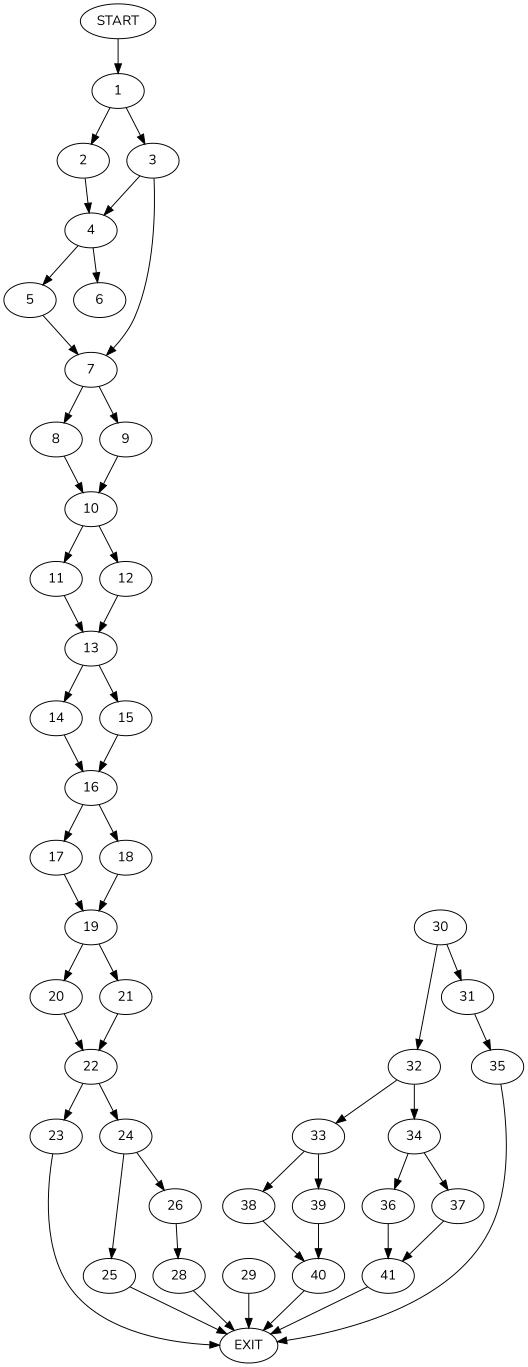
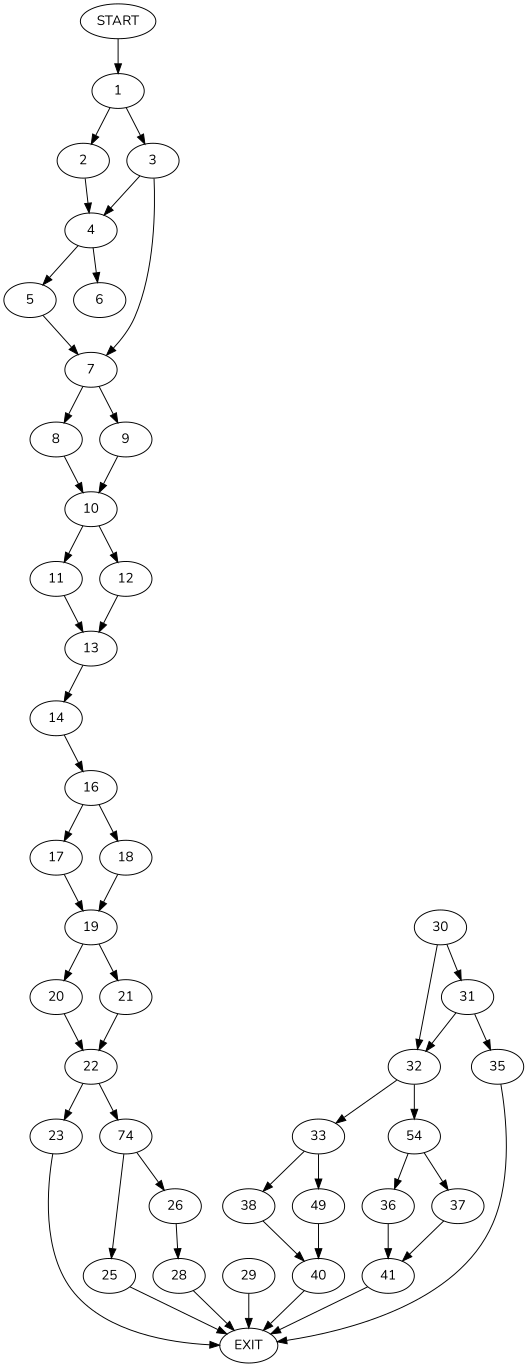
node "15": removed
edge "31" -> "32": added
node "24": label "24" -> "74"
node "34": label "34" -> "54"
node "39": label "39" -> "49"
